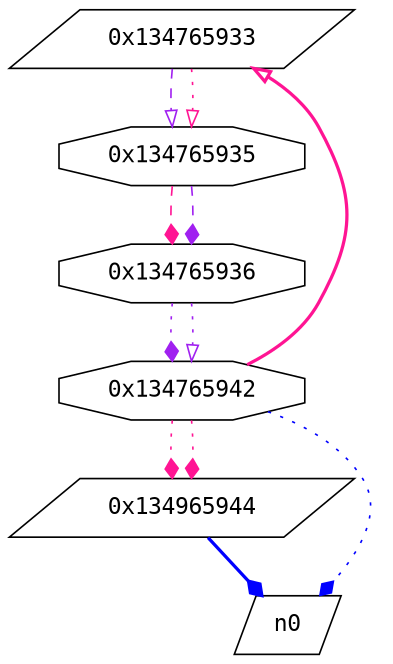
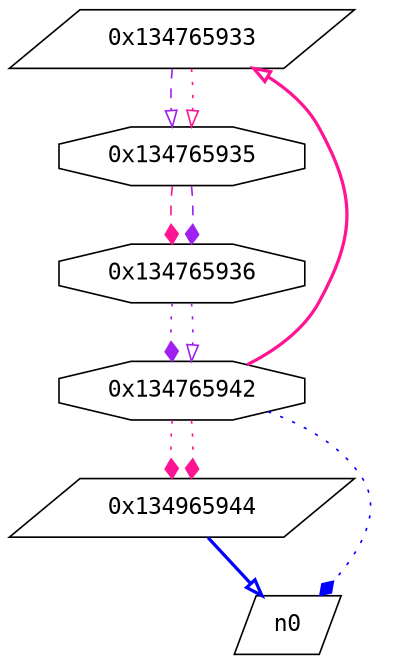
edge "0x134965944" -> "n0": arrowhead diamond -> onormal
